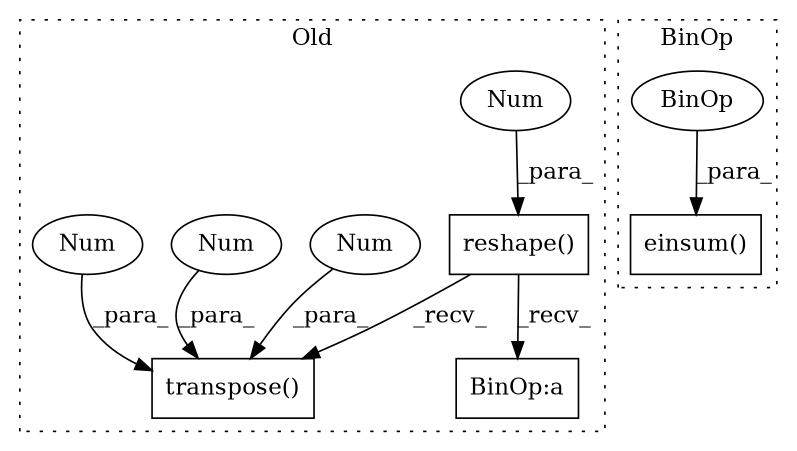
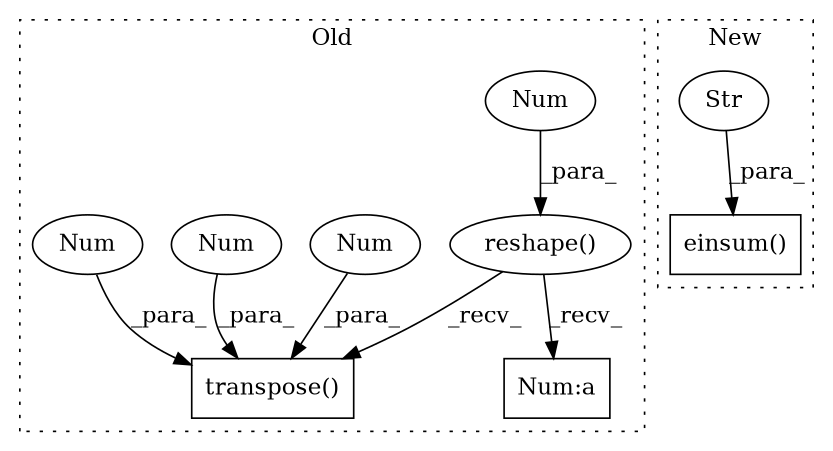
cluster "BinOp": label "BinOp" -> "New"
node "BinOp": label "BinOp" -> "Str"
node "reshape()": shape box -> ellipse
node "BinOp:a": label "BinOp:a" -> "Num:a"
